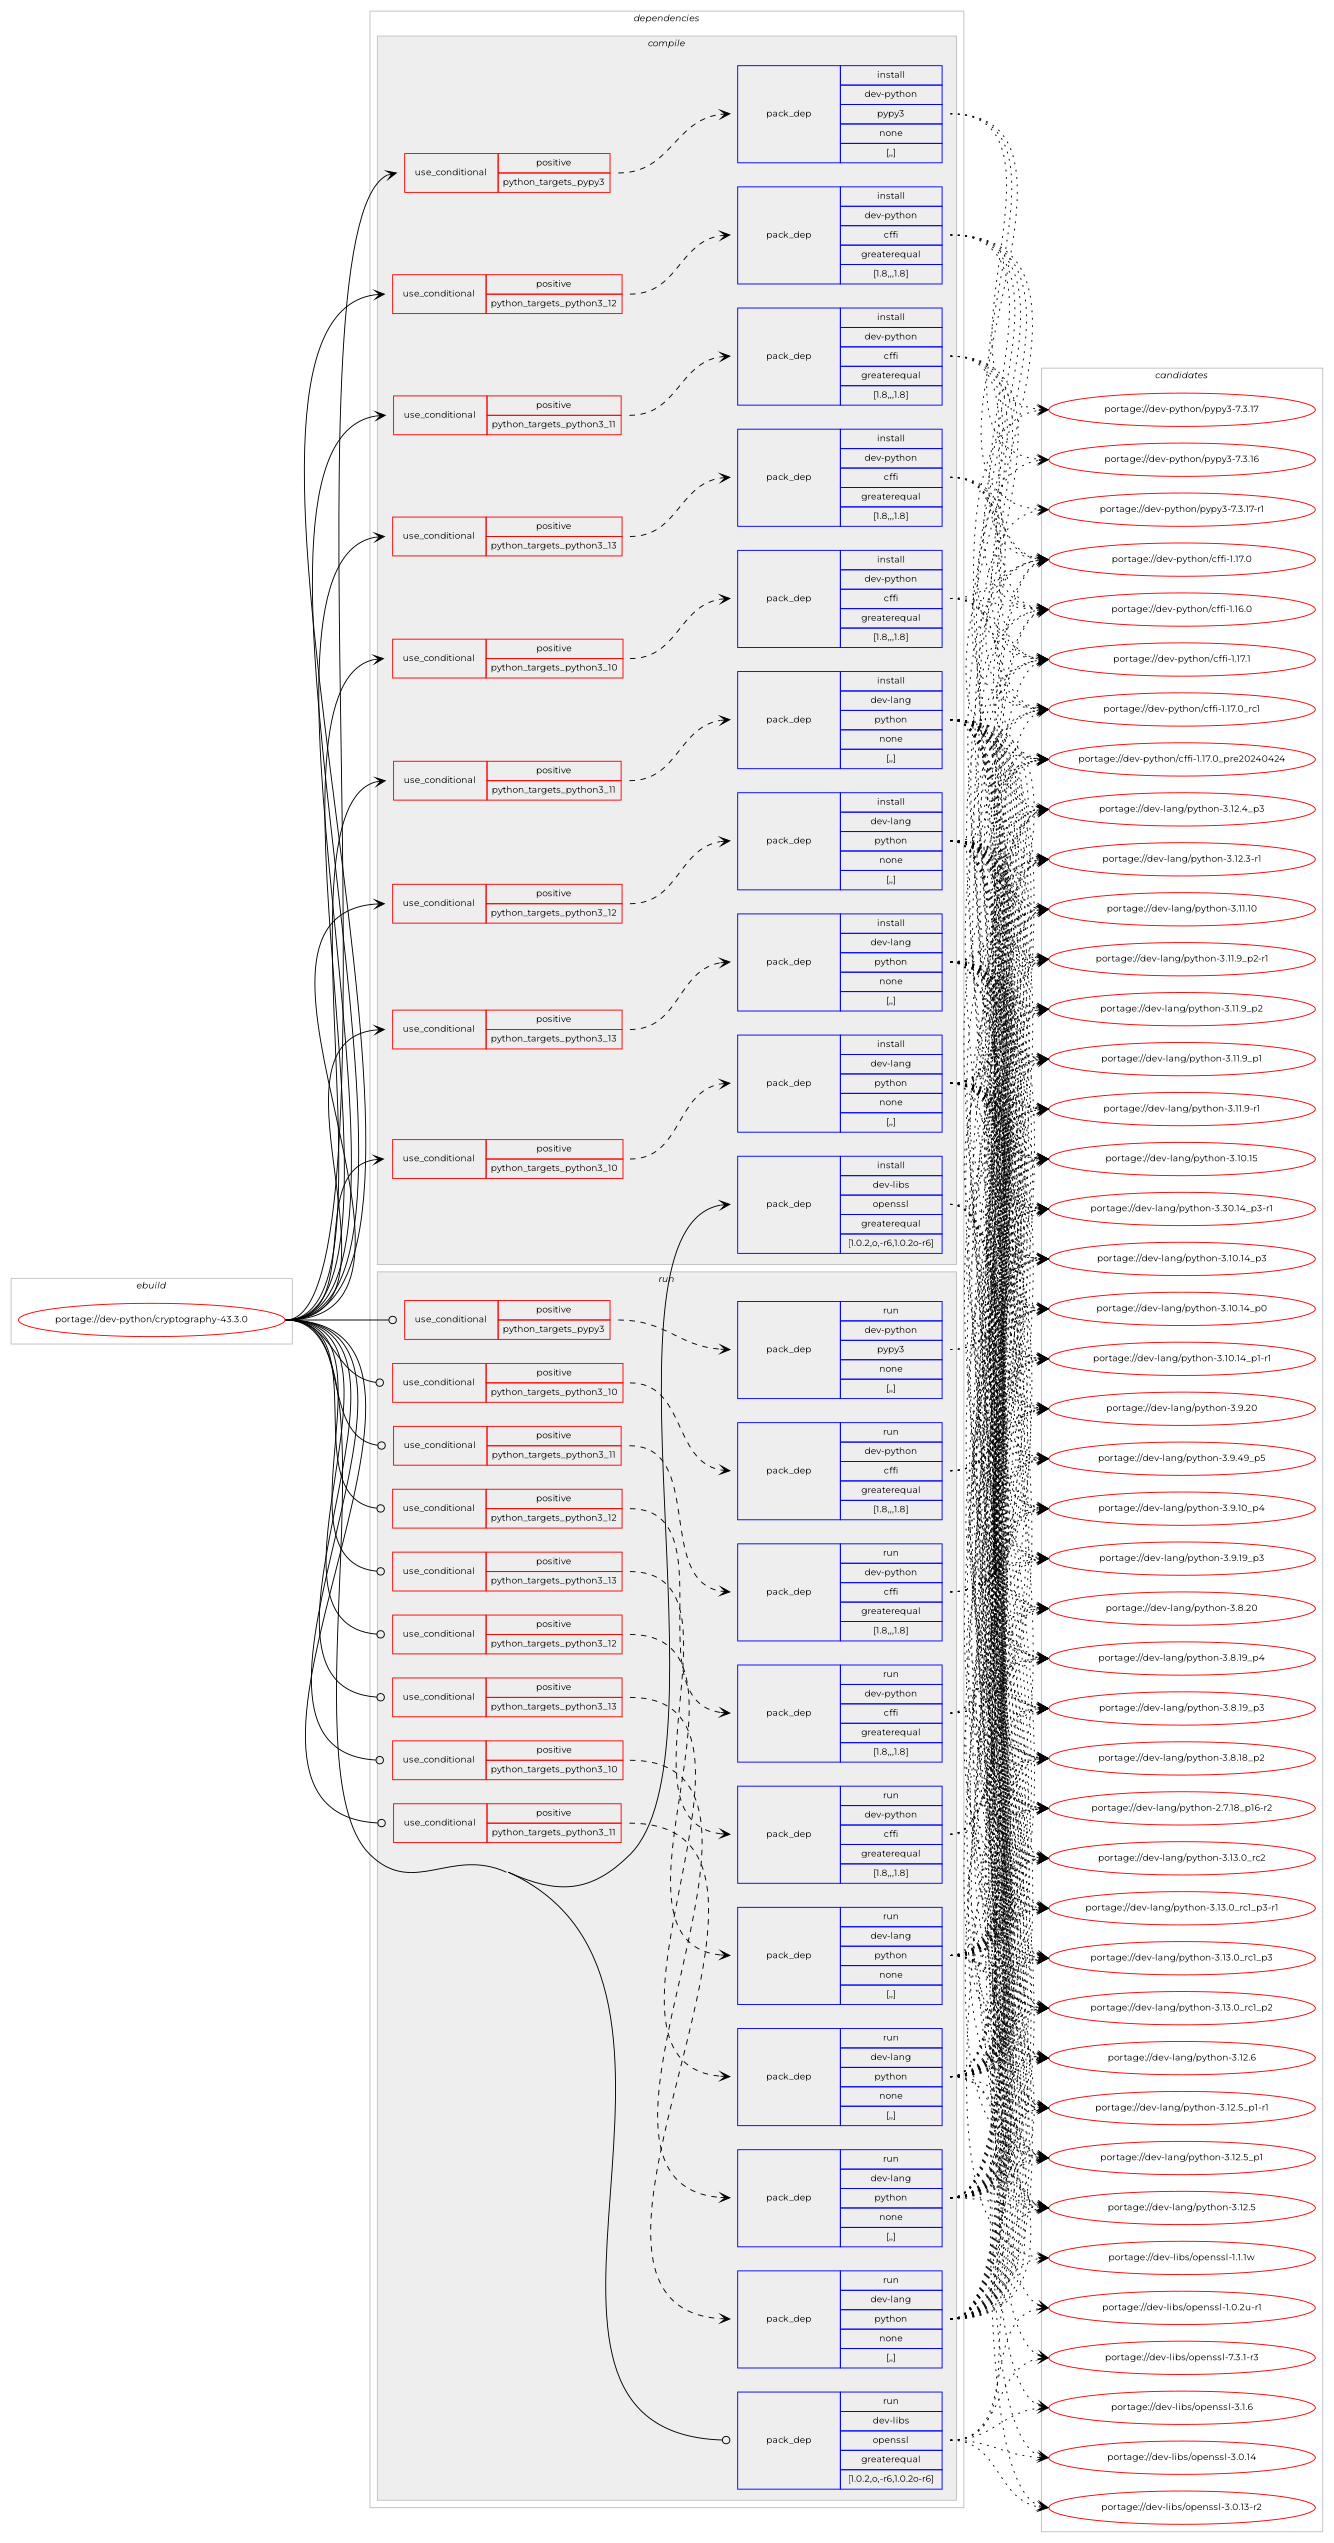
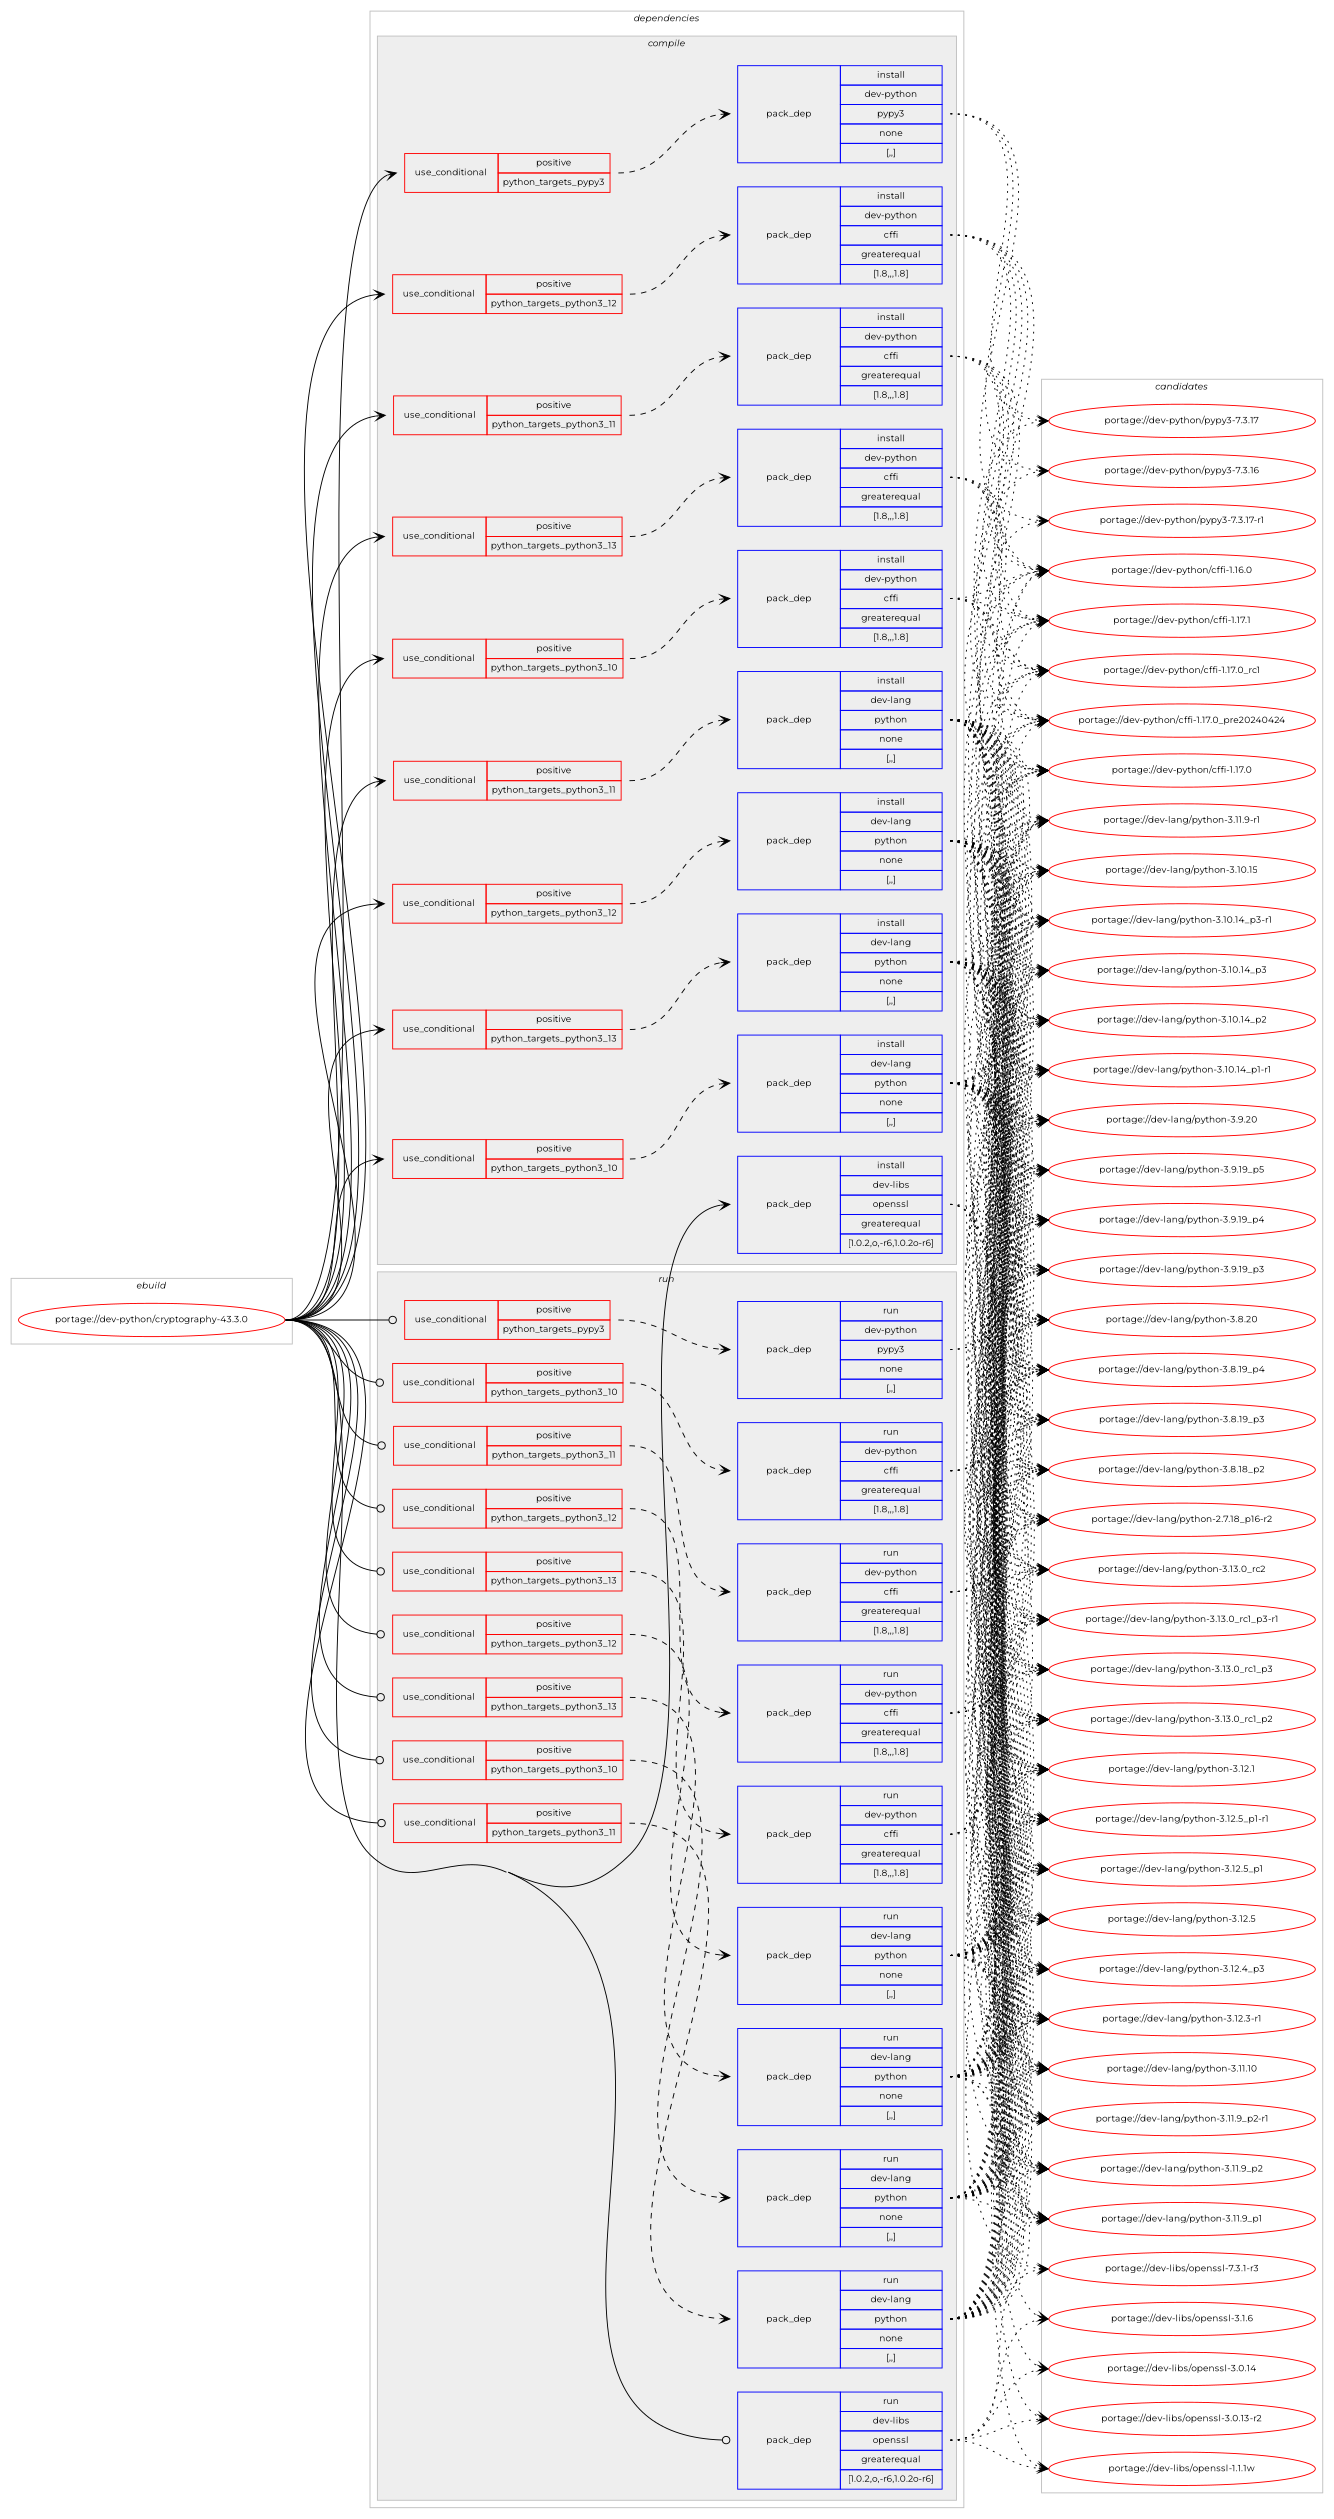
node "portage://dev-lang/python-3.30.14_p3-r1": label "portage://dev-lang/python-3.30.14_p3-r1" -> "portage://dev-lang/python-3.10.14_p3-r1"
node "portage://dev-lang/python-3.10.14_p0": label "portage://dev-lang/python-3.10.14_p0" -> "portage://dev-lang/python-3.10.14_p2"
node "portage://dev-lang/python-3.9.49_p5": label "portage://dev-lang/python-3.9.49_p5" -> "portage://dev-lang/python-3.9.19_p5"
node "portage://dev-lang/python-3.9.10_p4": label "portage://dev-lang/python-3.9.10_p4" -> "portage://dev-lang/python-3.9.19_p4"
node "portage://dev-lang/python-3.12.6": label "portage://dev-lang/python-3.12.6" -> "portage://dev-lang/python-3.12.1"
node "portage://dev-libs/openssl-1.0.2u-r1": removed
